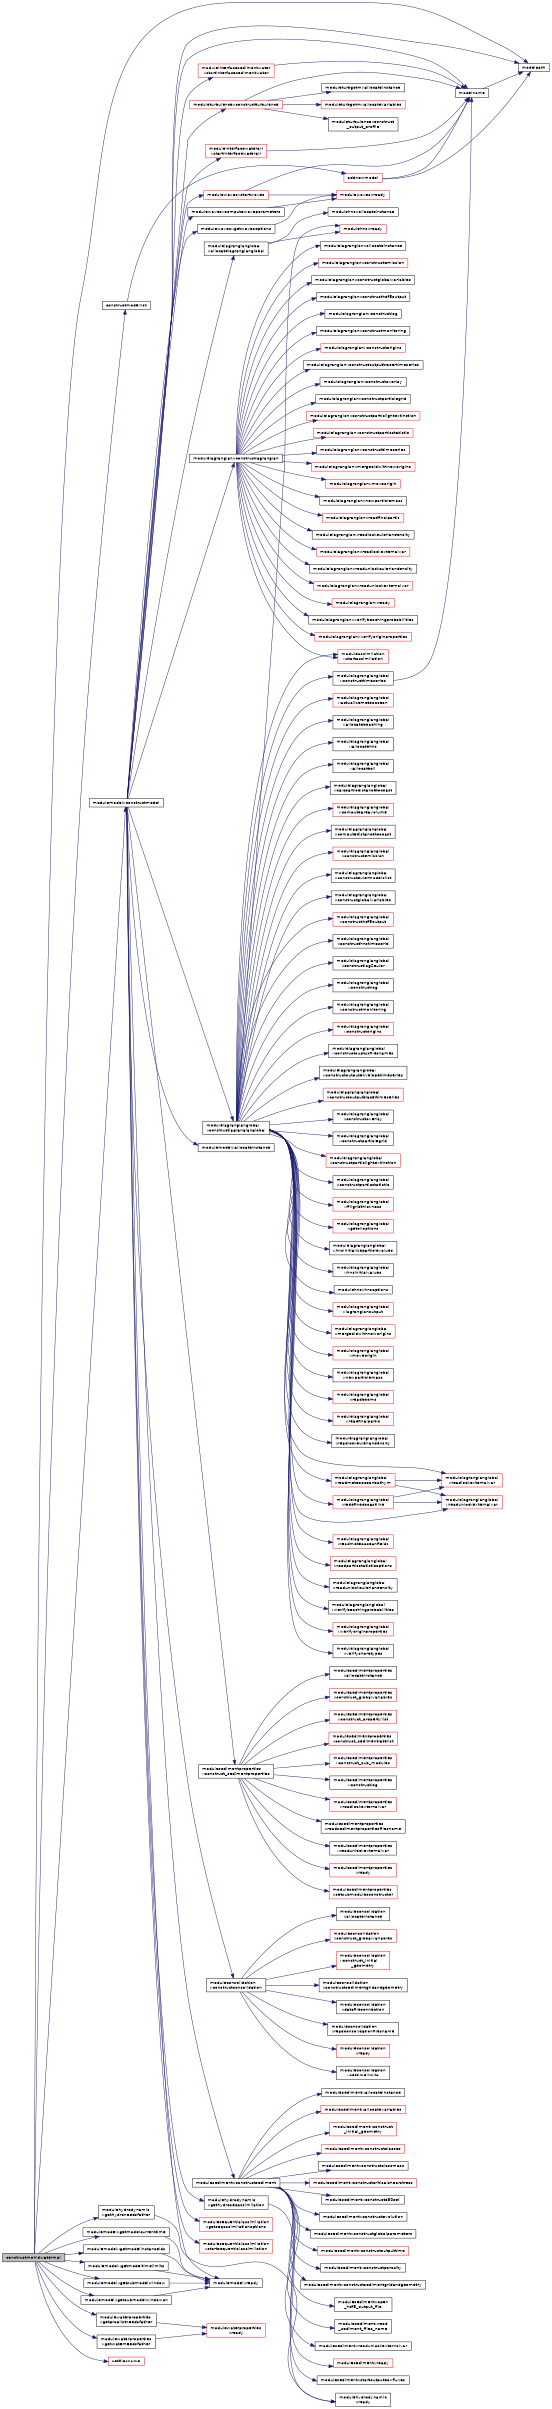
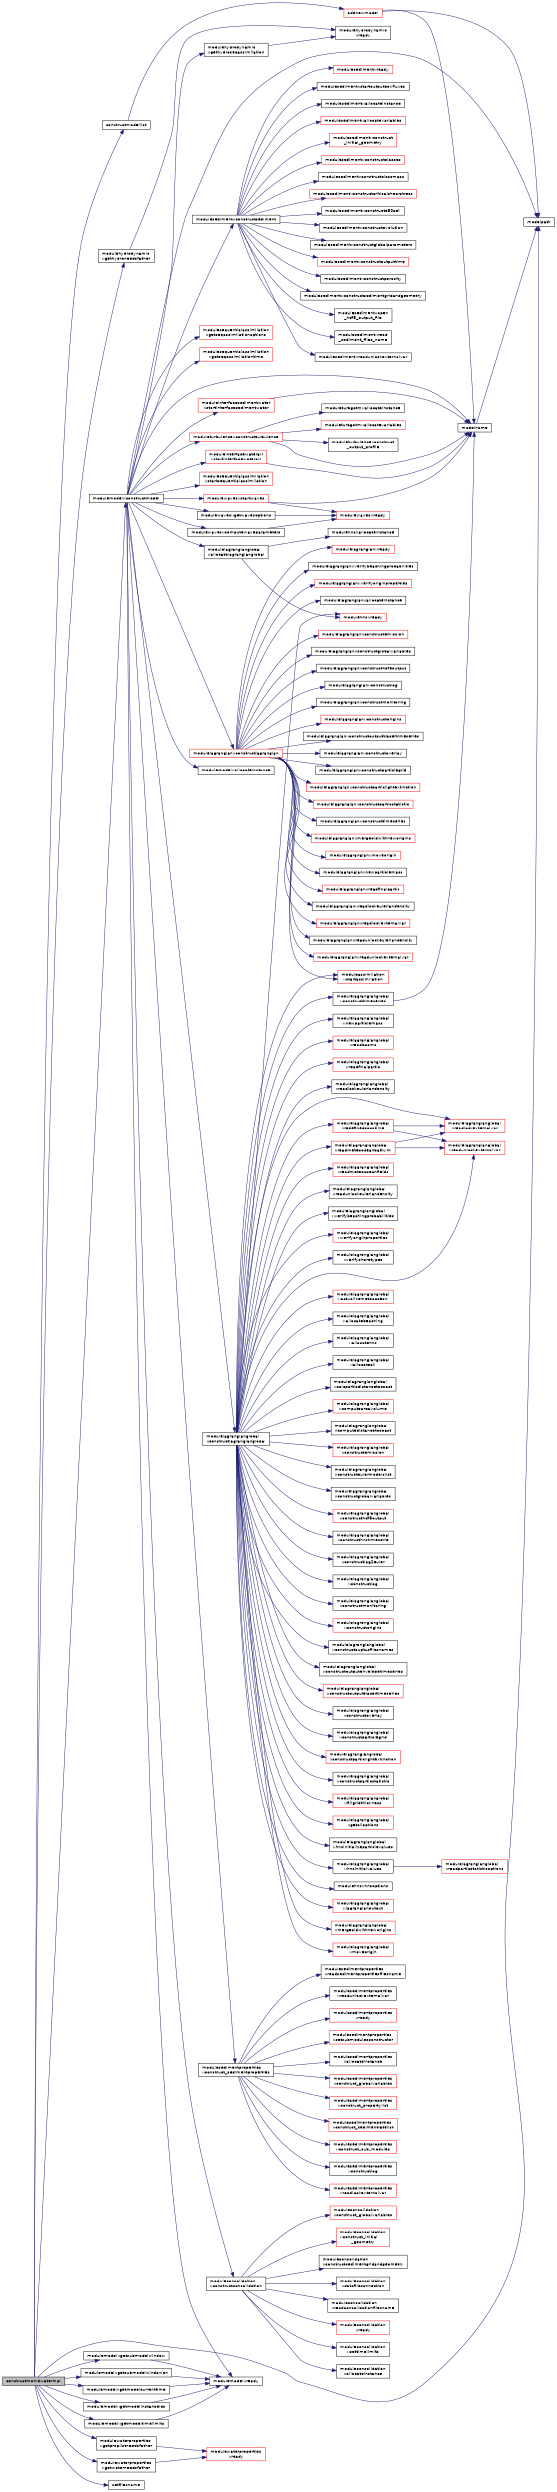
node "modulesequentialassimilation ::getseqassimilationtime": added
node "modulelagrangian::constructlagrangian": color black -> red
edge "modulelagrangianglobal ::constructlagrangianglobal" -> "modulelagrangianglobal ::readparticstatisticoptions": now "modulelagrangianglobal ::hnsinitialvalues" -> "modulelagrangianglobal ::readparticstatisticoptions"
node "setfilesname": color red -> black
